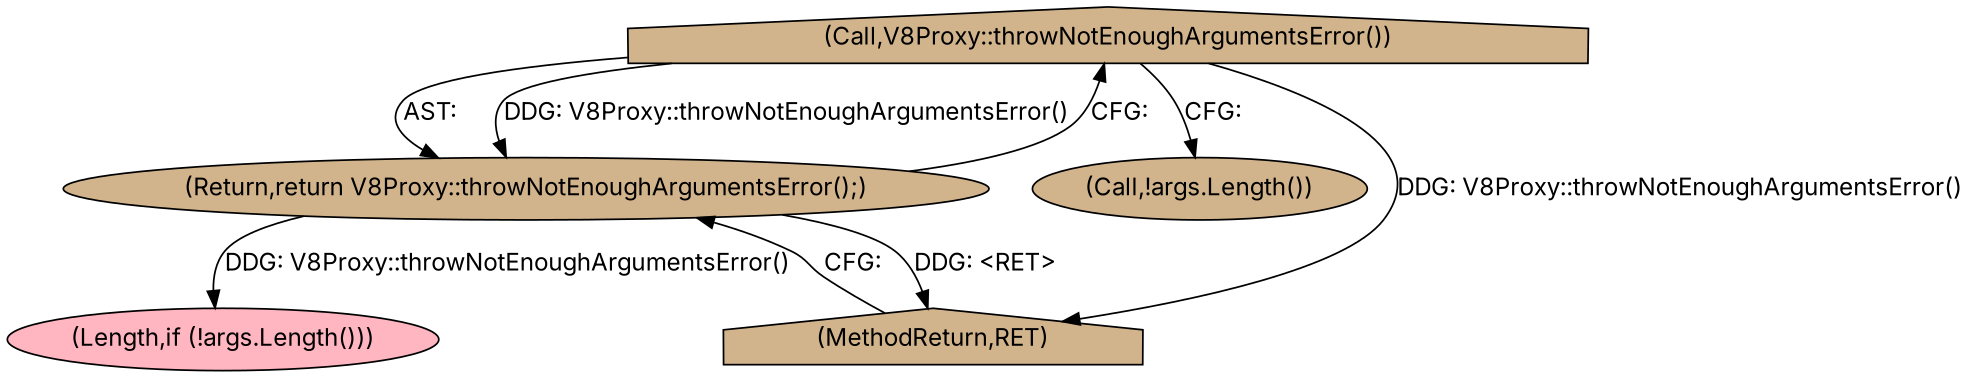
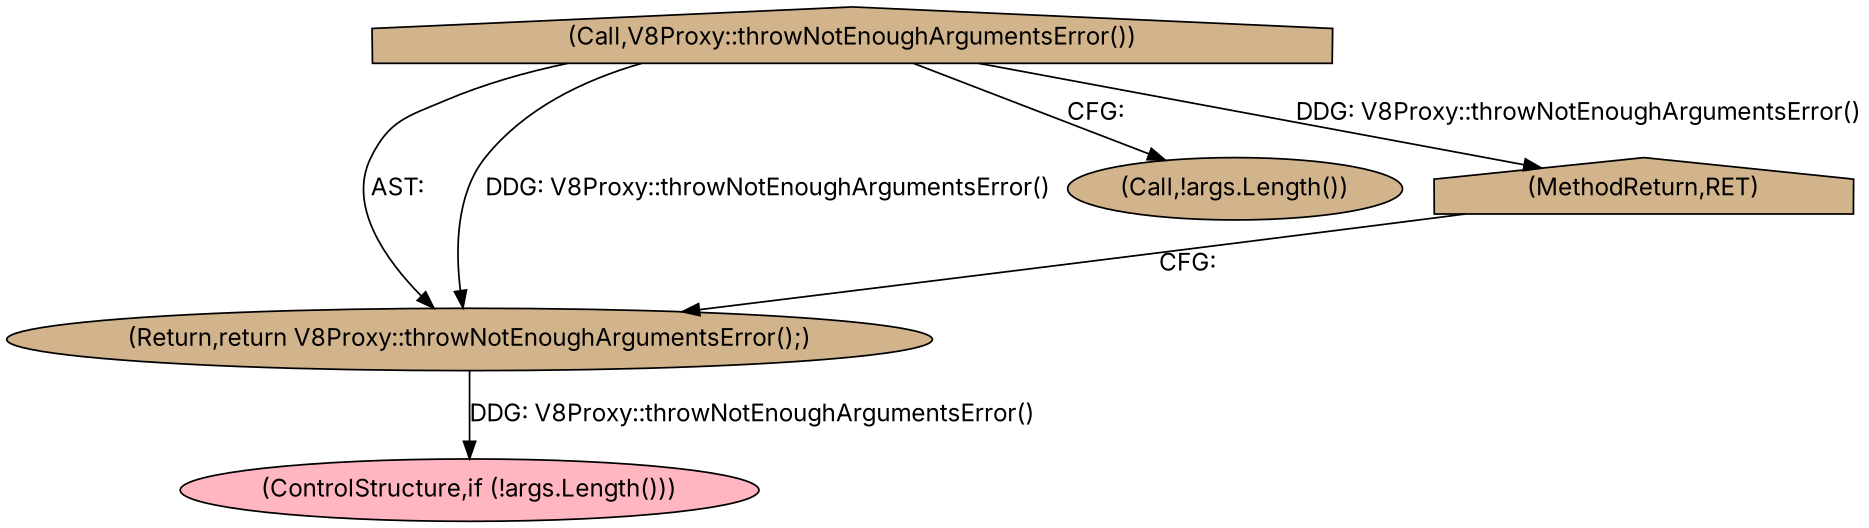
edge "(Return,return V8Proxy::throwNotEnoughArgumentsError();)" -> "(Call,V8Proxy::throwNotEnoughArgumentsError())": removed, label "CFG:"
edge "(Return,return V8Proxy::throwNotEnoughArgumentsError();)" -> "(MethodReturn,RET)": removed, label "DDG: <RET>"
node "(Length,if (!args.Length()))": label "(Length,if (!args.Length()))" -> "(ControlStructure,if (!args.Length()))"
